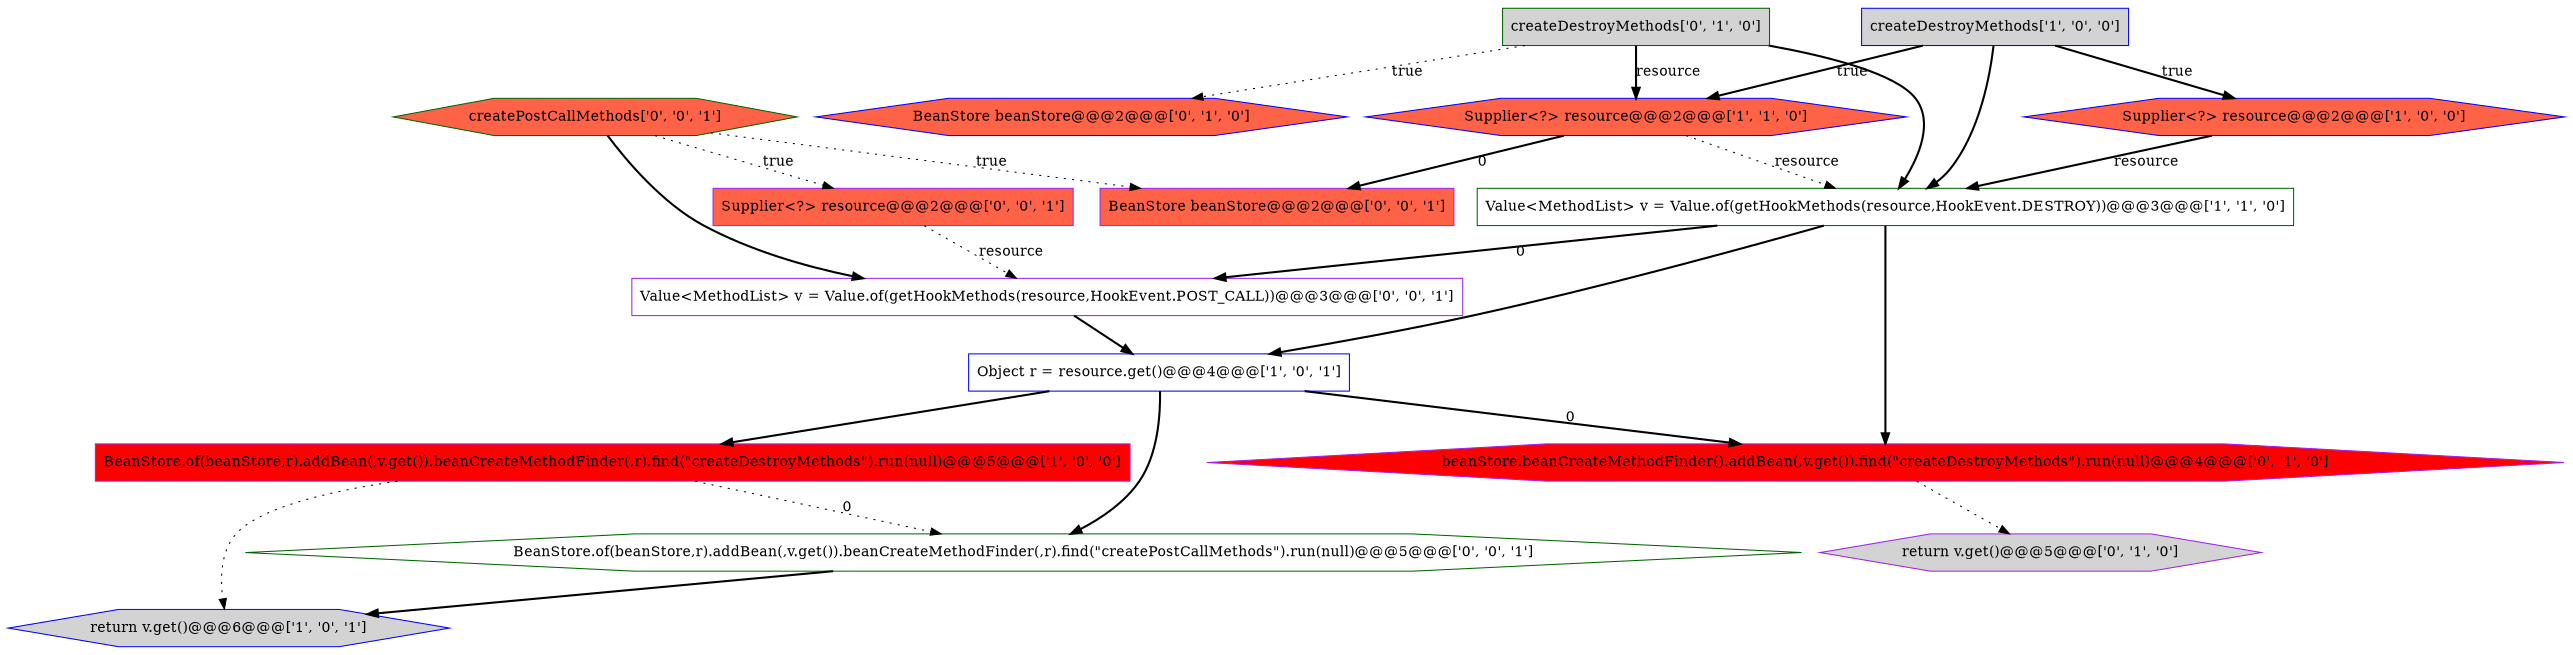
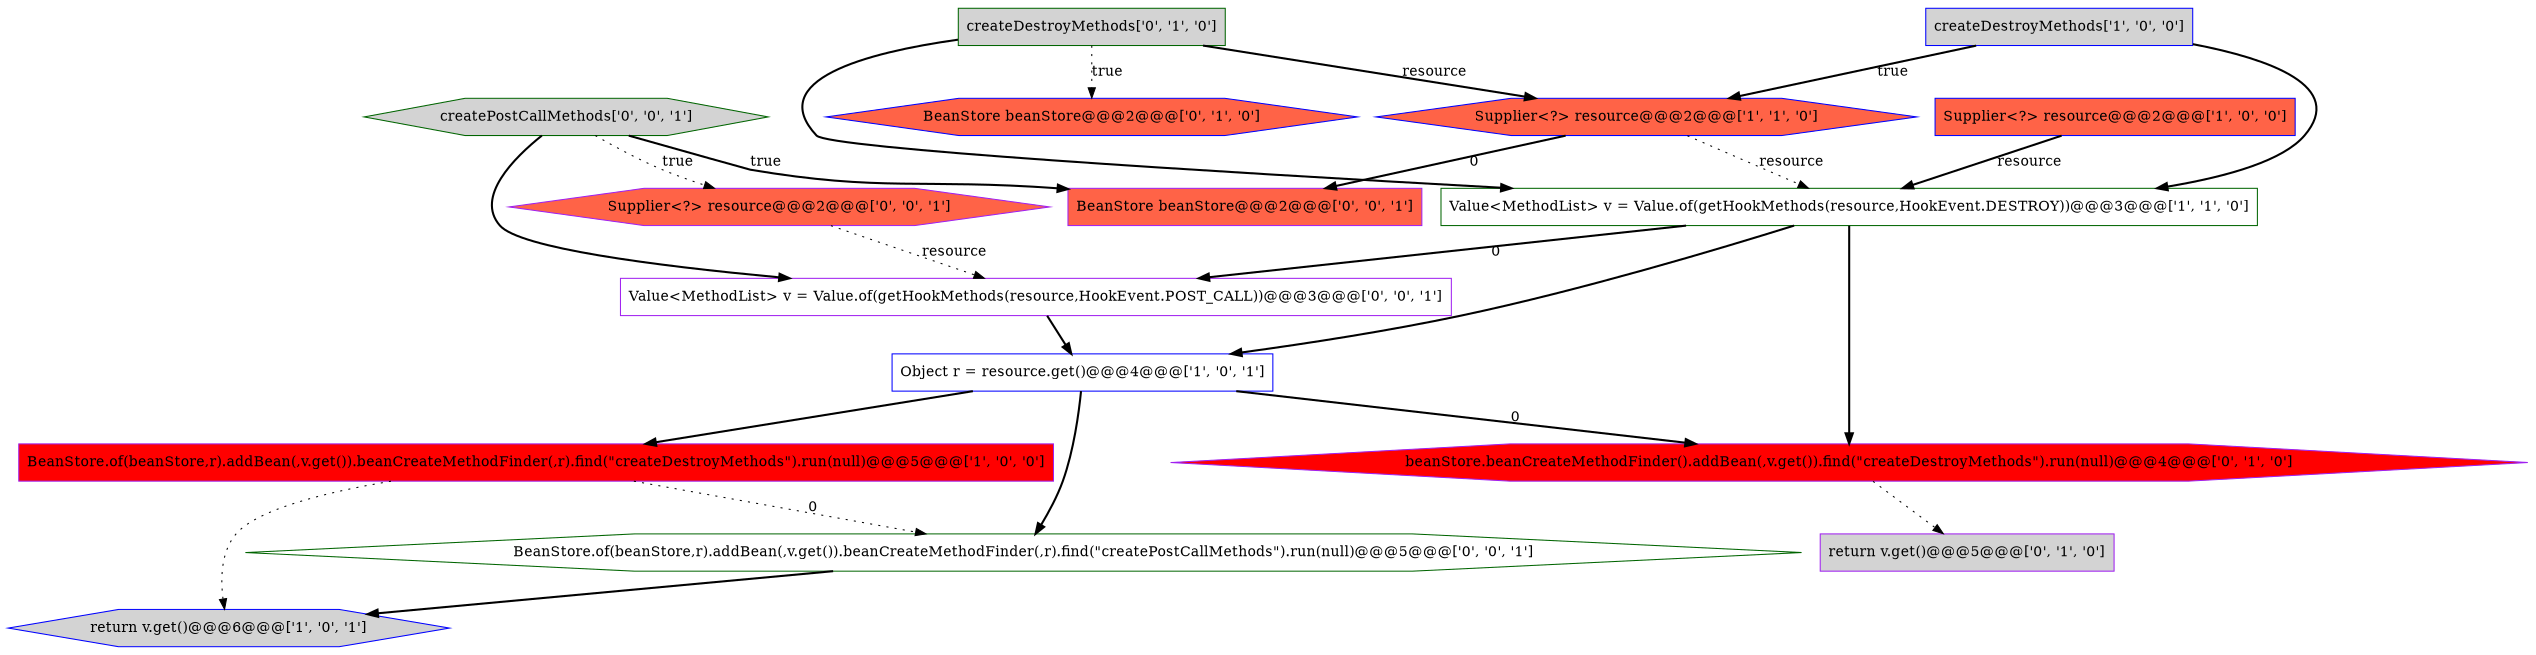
edge "createDestroyMethods['1', '0', '0']" -> "Supplier<?> resource@@@2@@@['1', '0', '0']": removed, label "true"
node "createPostCallMethods['0', '0', '1']": fillcolor tomato -> lightgray
node "Supplier<?> resource@@@2@@@['1', '0', '0']": shape hexagon -> box
edge "createPostCallMethods['0', '0', '1']" -> "BeanStore beanStore@@@2@@@['0', '0', '1']": style dotted -> bold
node "Supplier<?> resource@@@2@@@['0', '0', '1']": shape box -> hexagon
node "return v.get()@@@5@@@['0', '1', '0']": shape hexagon -> box
